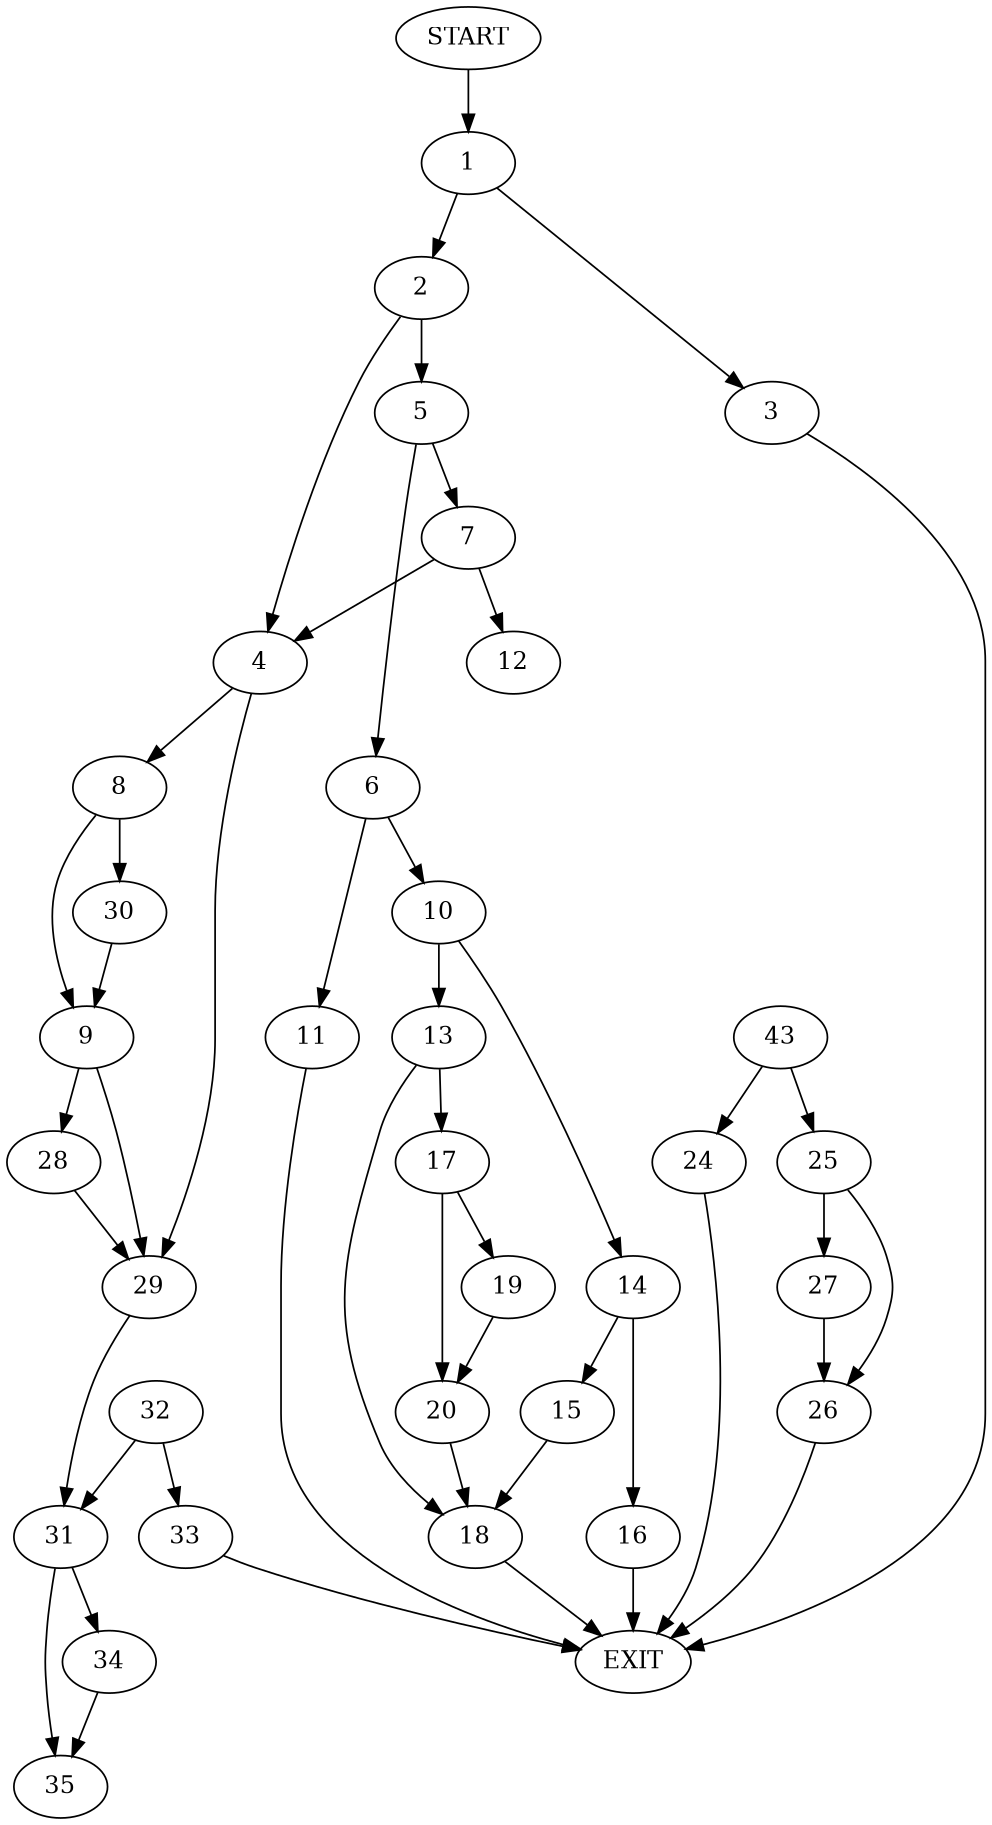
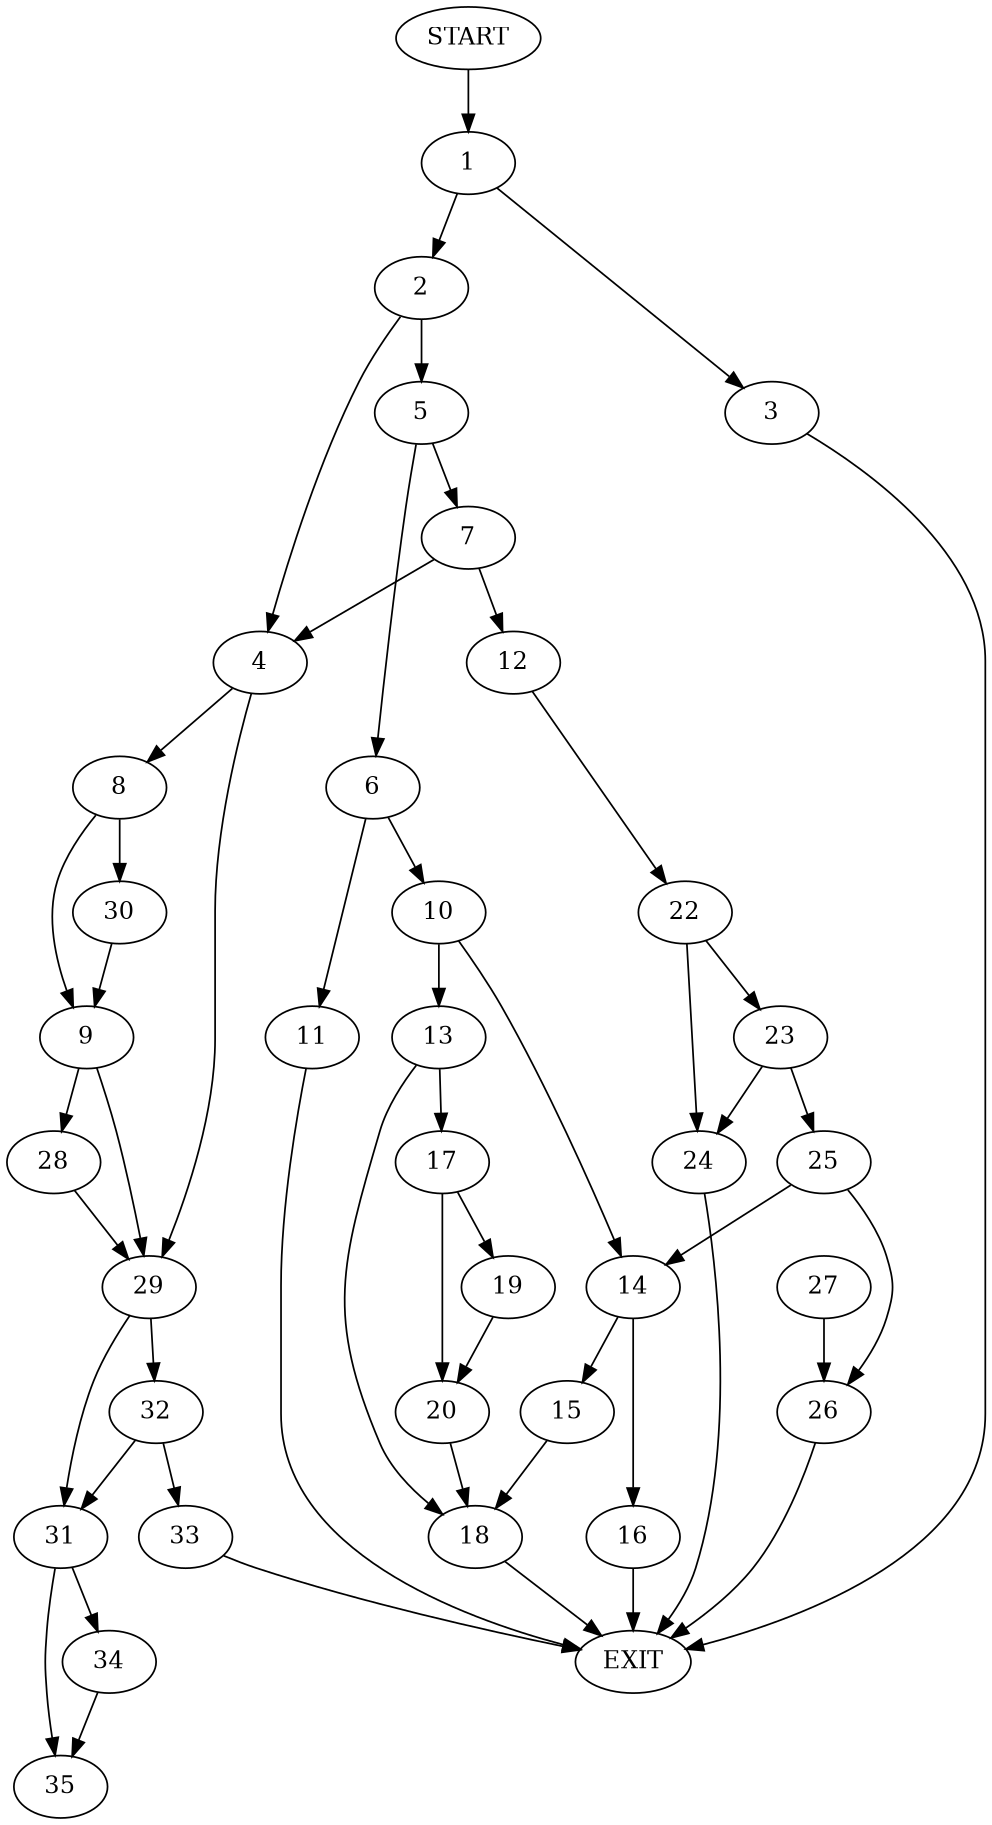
node "22": added
node "43": label "43" -> "23"
edge "25" -> "27": now "25" -> "14"
edge "29" -> "32": added
